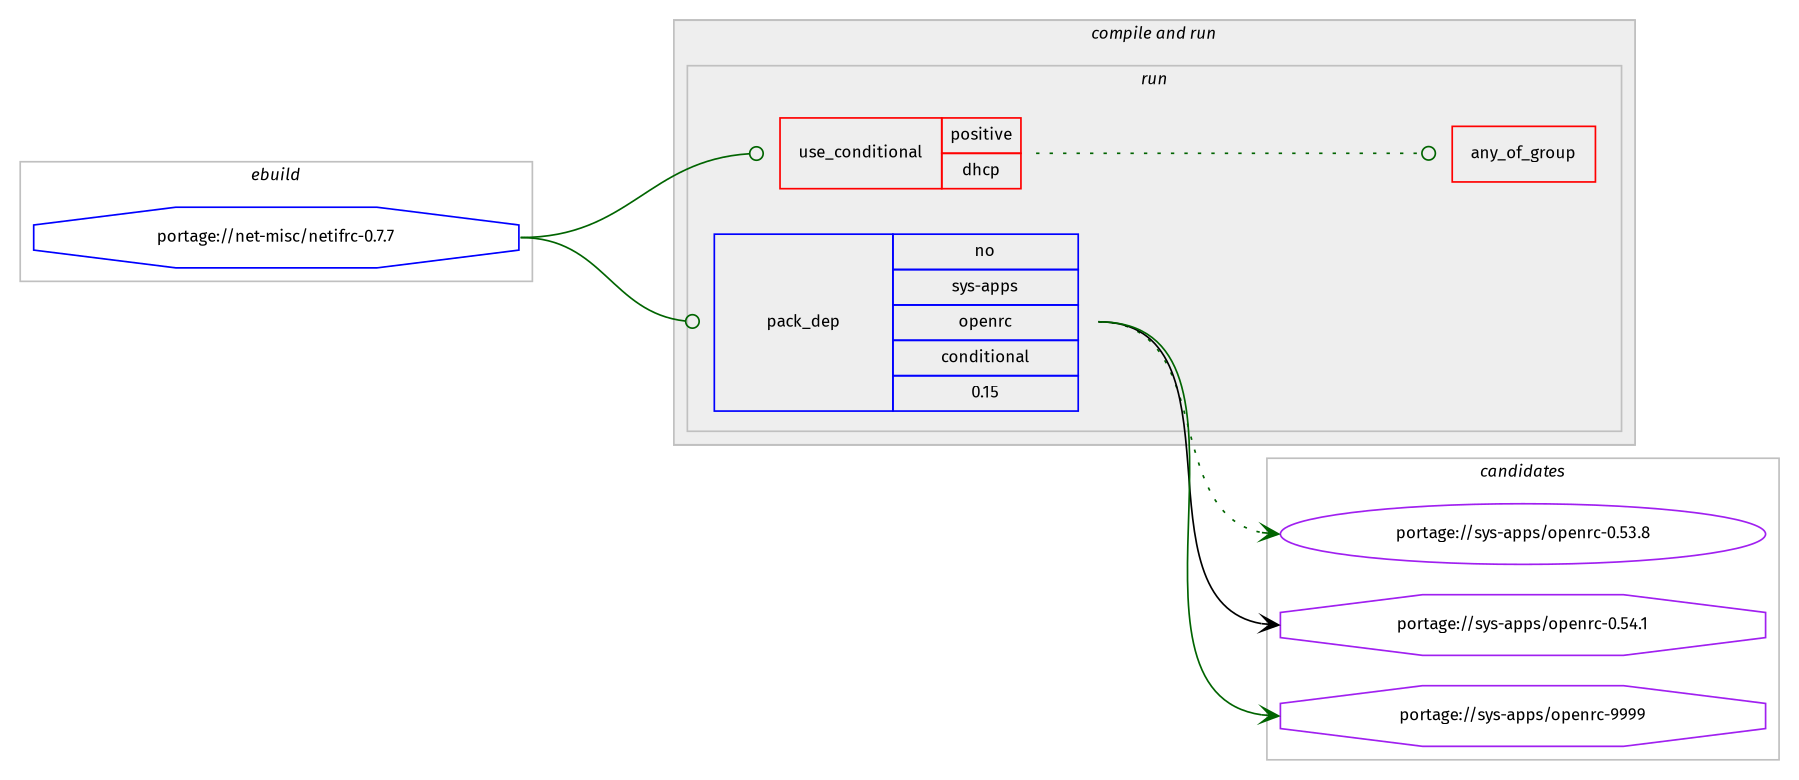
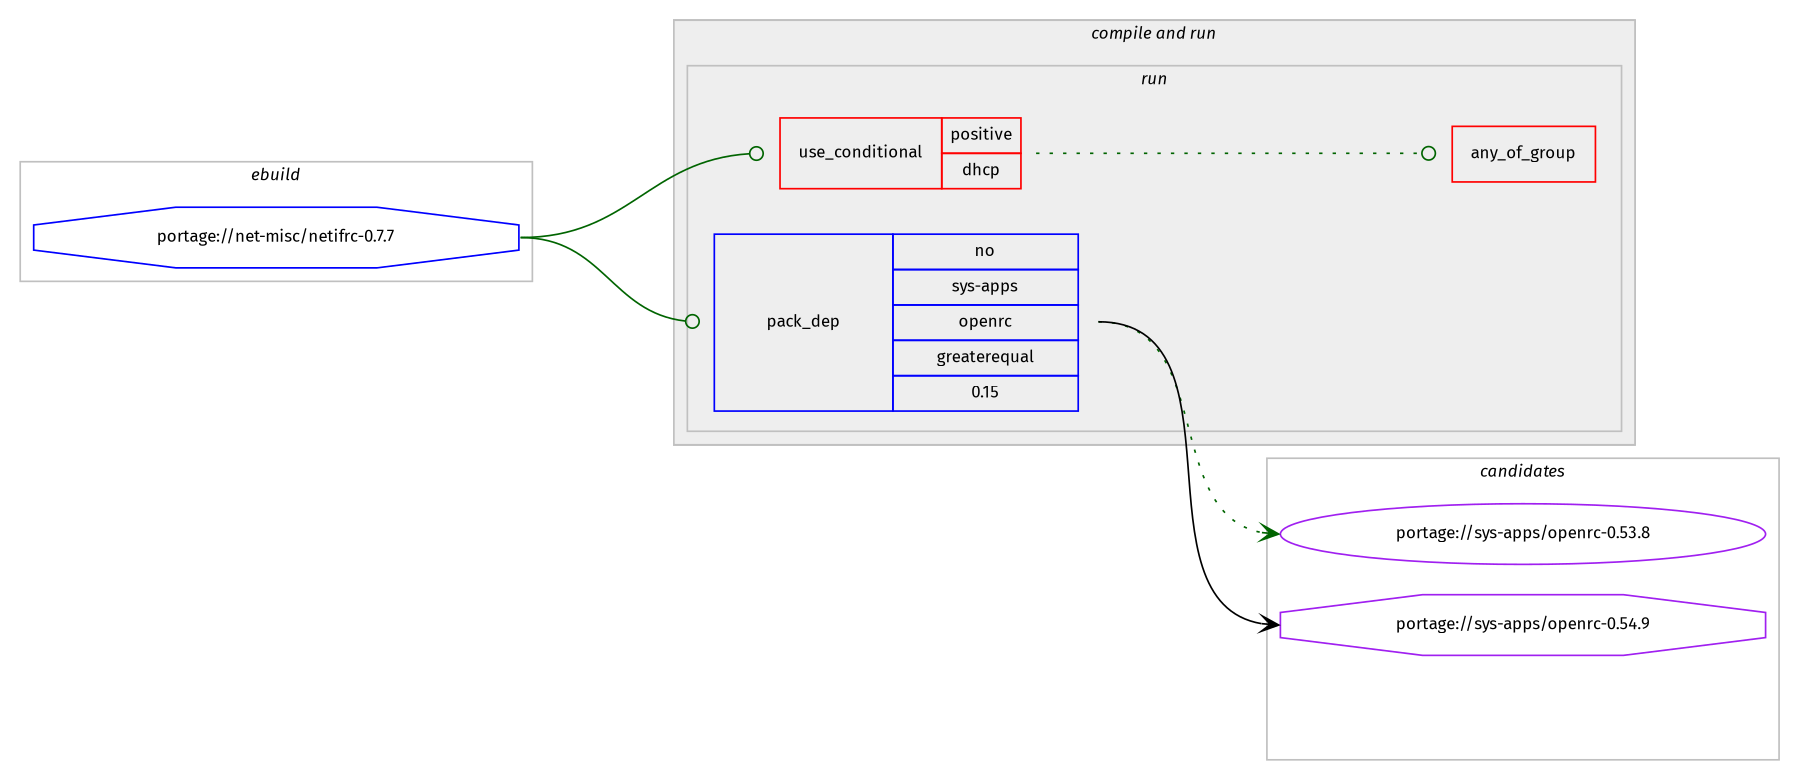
node "pack_dep": text "conditional" -> "greaterequal"
node "portage://sys-apps/openrc-0.54.1": label "portage://sys-apps/openrc-0.54.1" -> "portage://sys-apps/openrc-0.54.9"
node "portage://sys-apps/openrc-9999": removed
